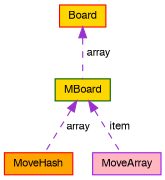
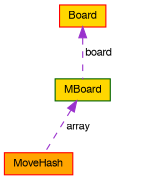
edge "MBoard" -> "Board": label " array" -> " board"
node "MoveArray": removed
